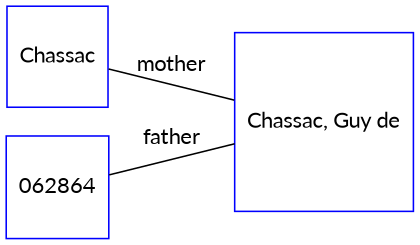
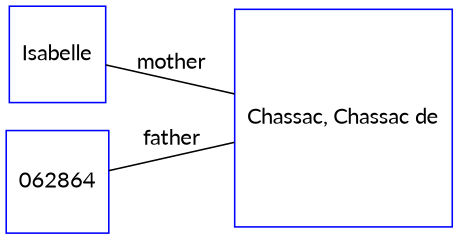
node "Chassac": label "Chassac" -> "Isabelle"
node "Chassac, Guy de": label "Chassac, Guy de" -> "Chassac, Chassac de"
